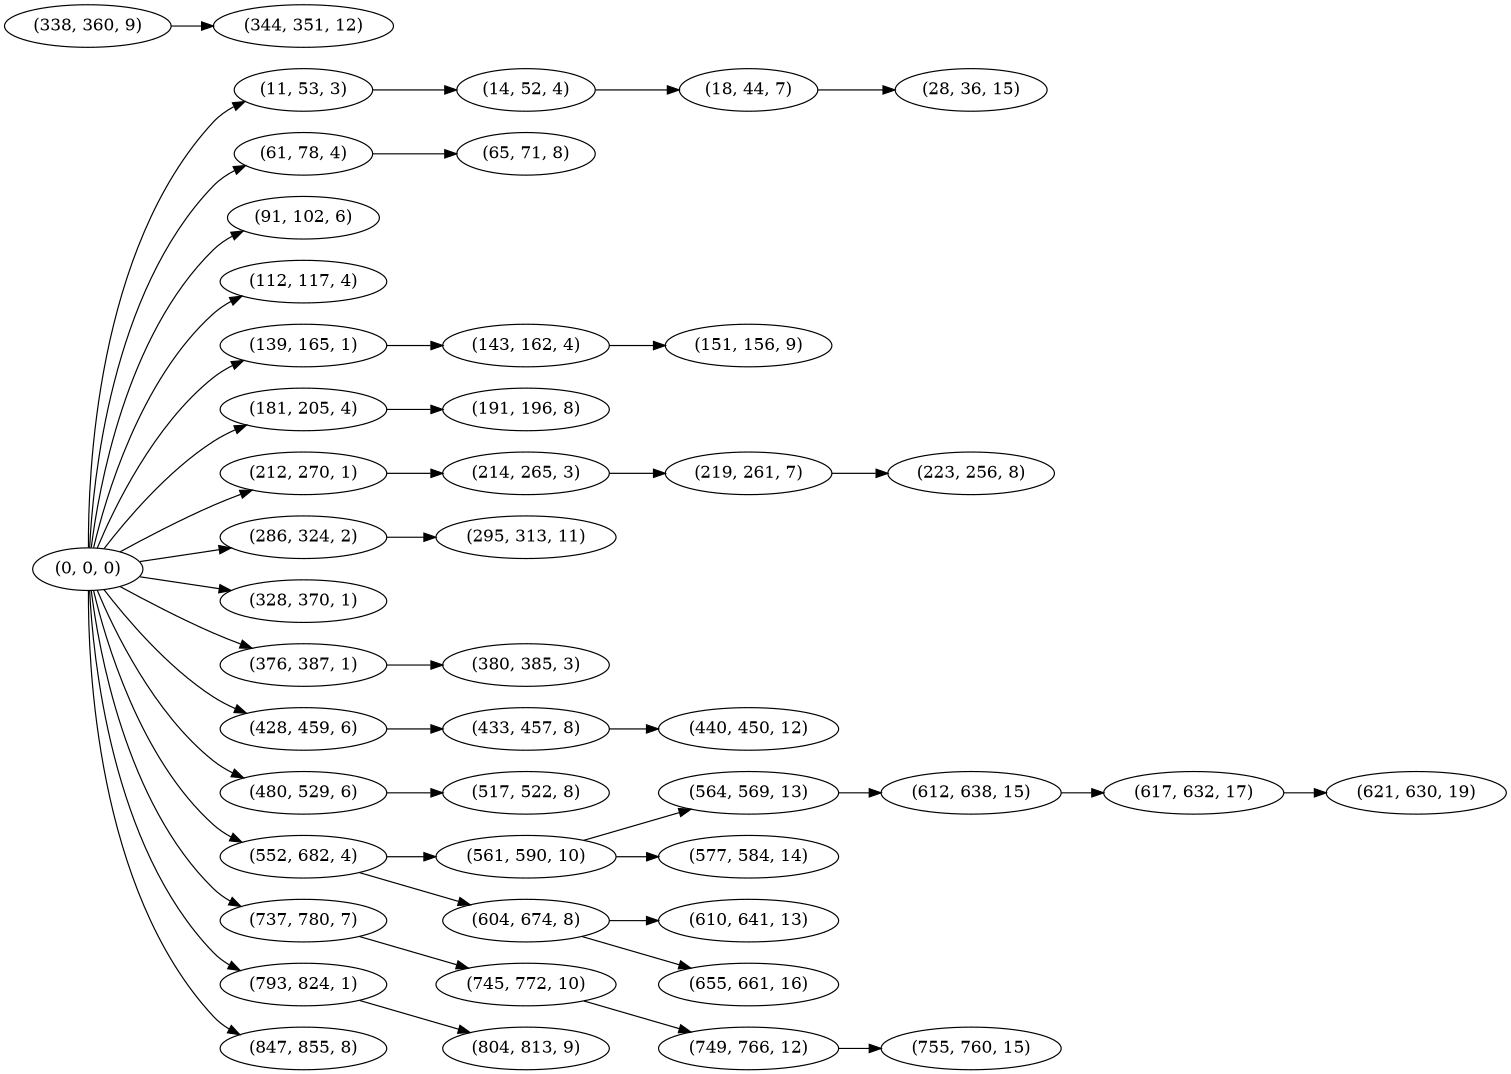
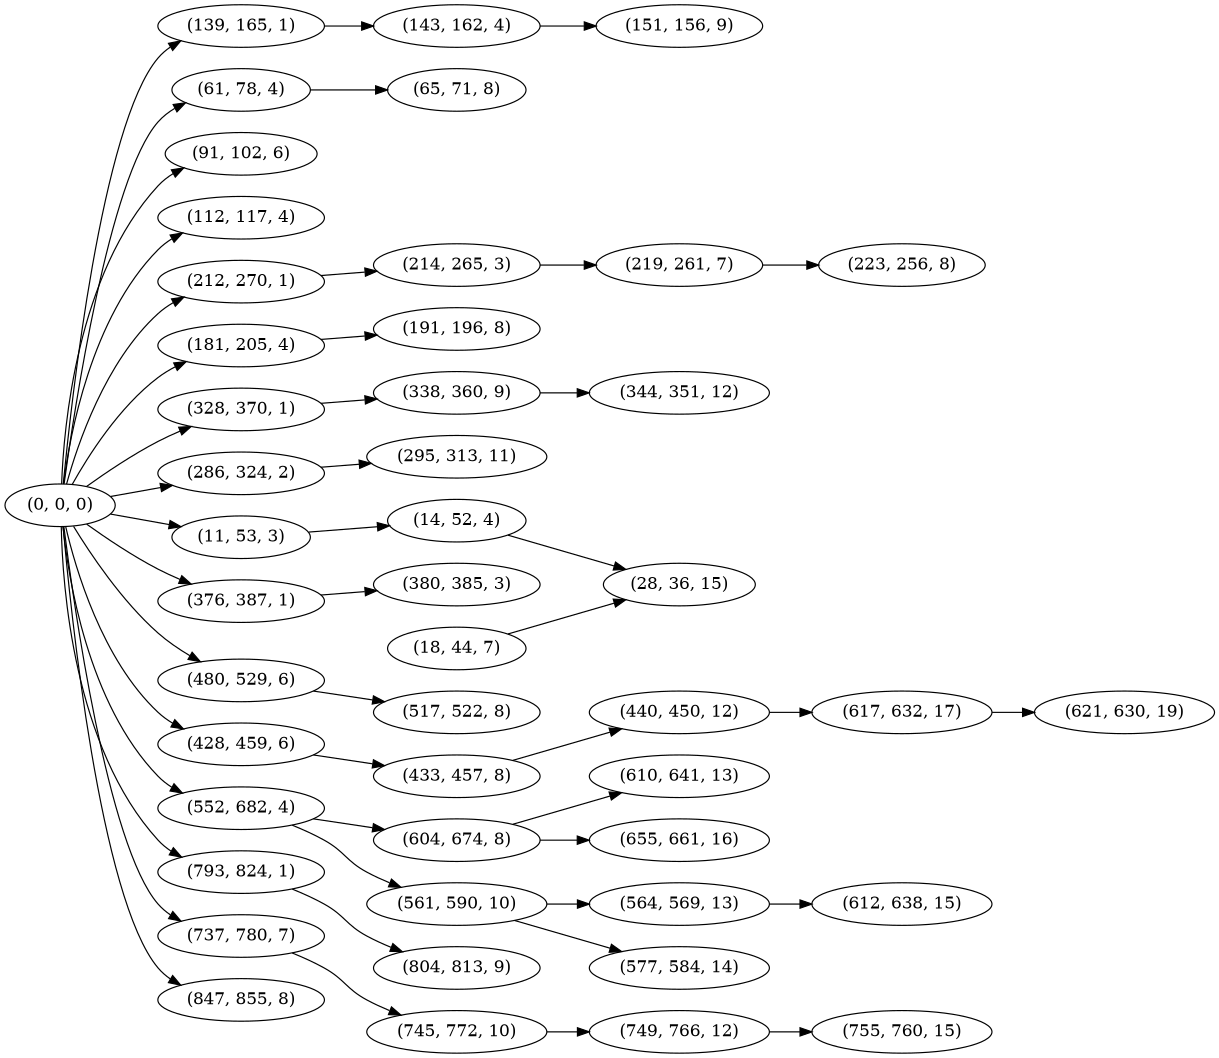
edge "(14, 52, 4)" -> "(18, 44, 7)": now "(14, 52, 4)" -> "(28, 36, 15)"
edge "(328, 370, 1)" -> "(338, 360, 9)": added
edge "(612, 638, 15)" -> "(617, 632, 17)": now "(440, 450, 12)" -> "(617, 632, 17)"
